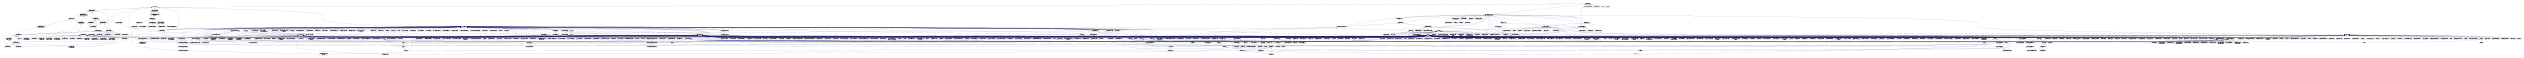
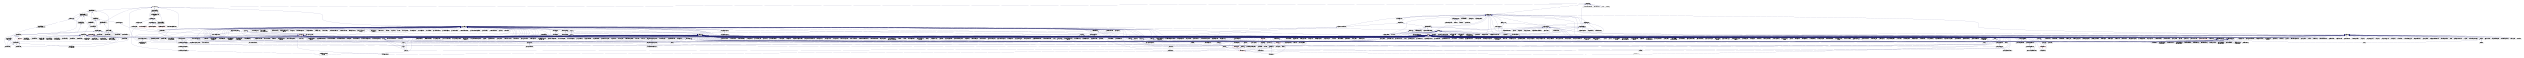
node "distribution_policy _executor.cpp": label "distribution_policy _executor.cpp" -> "distribution_policy _foreach.cpp"
